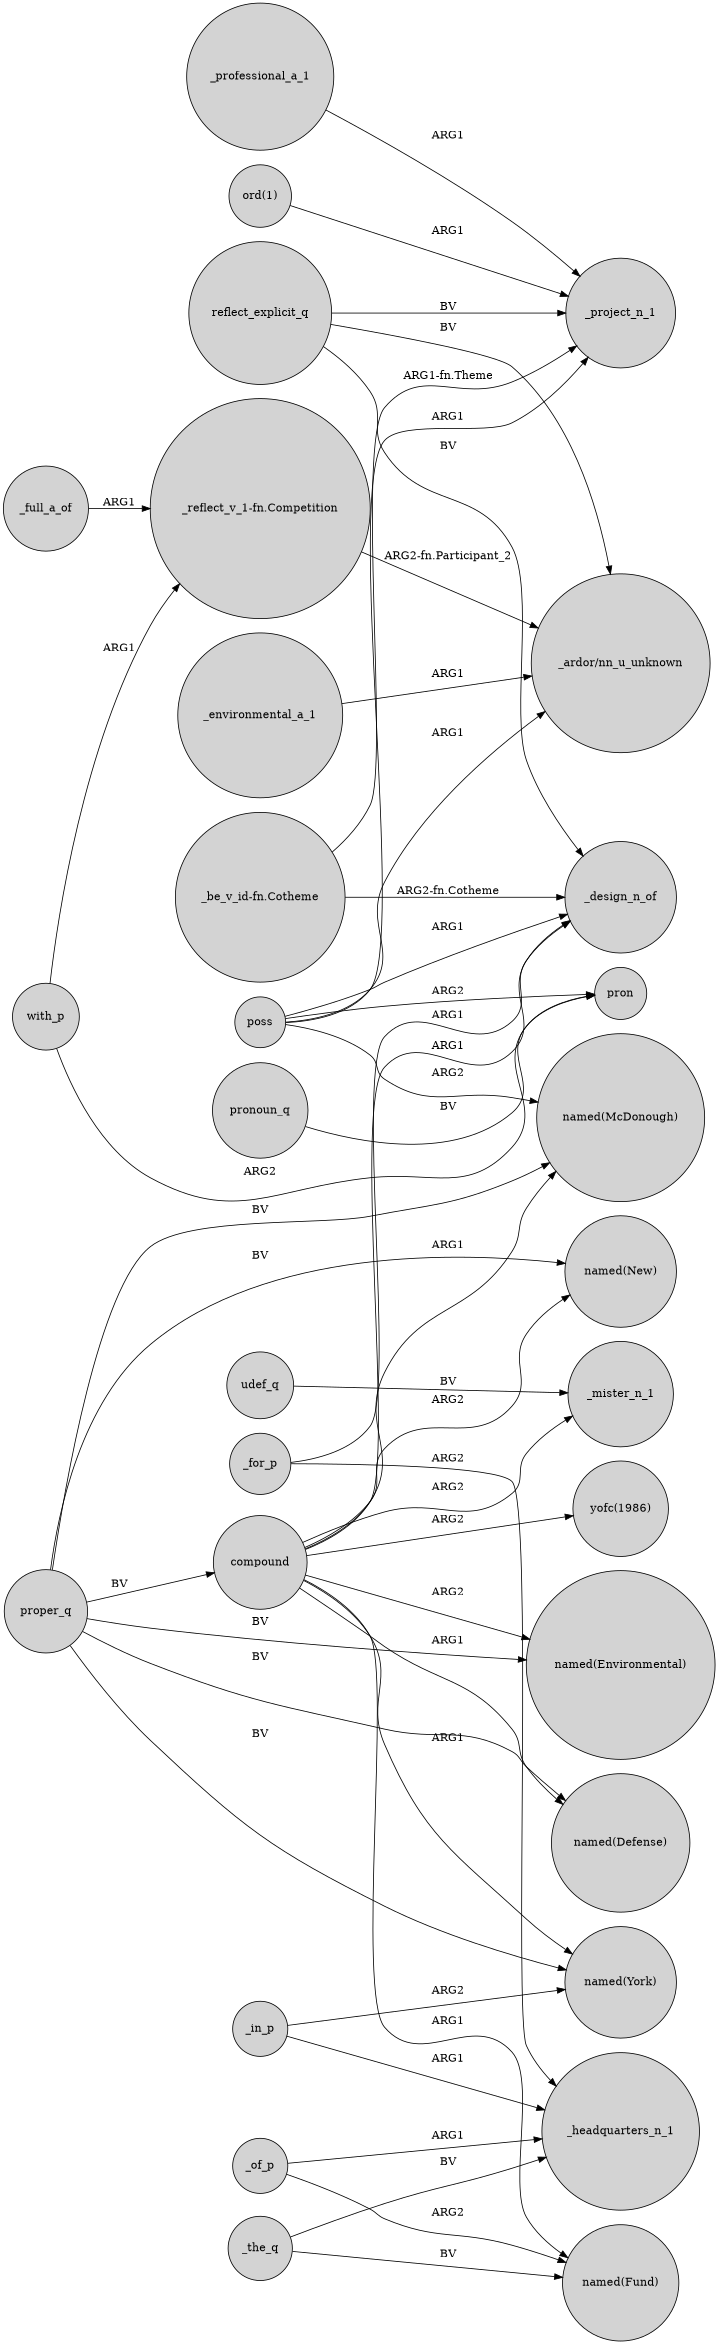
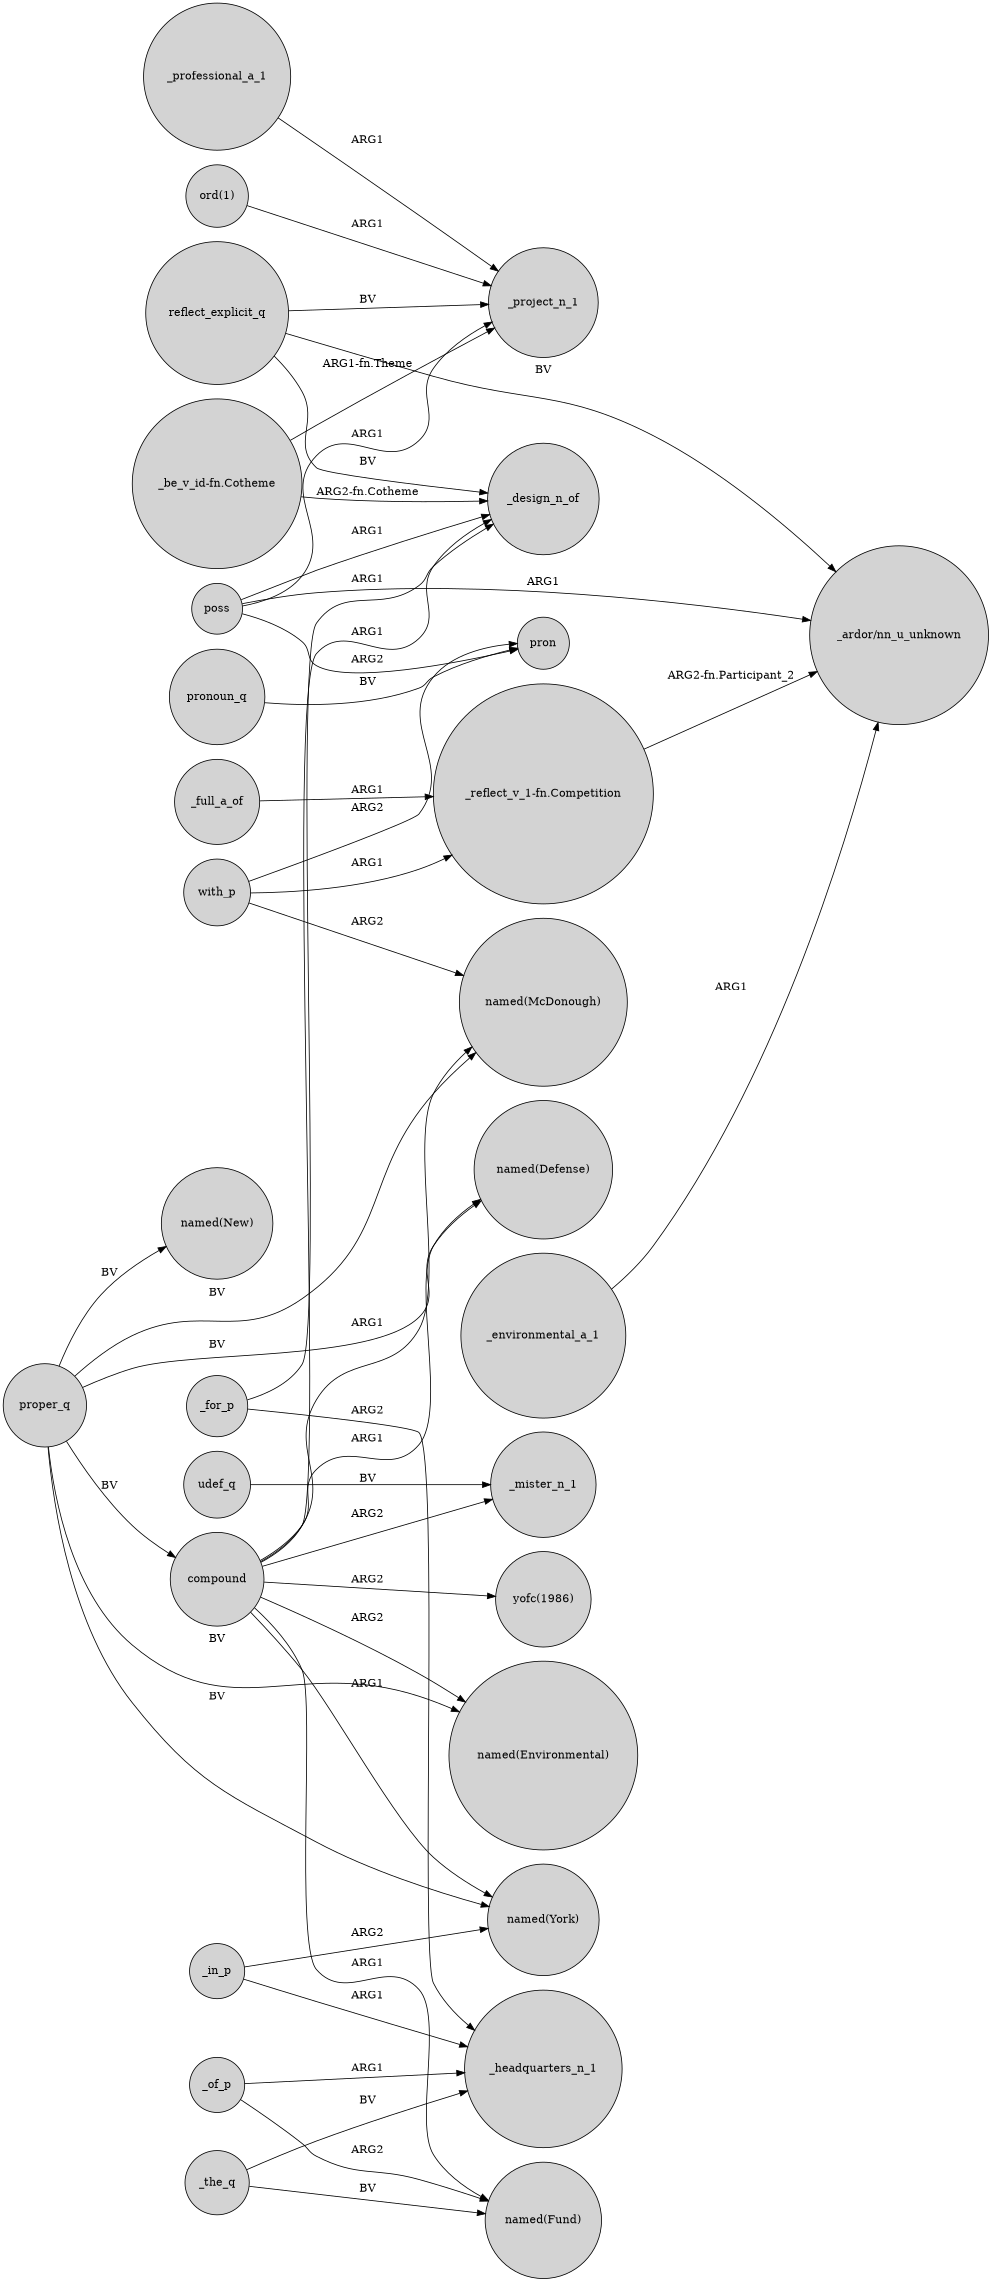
edge "poss" -> "named(McDonough)": now "with_p" -> "named(McDonough)"
edge "compound" -> "named(New)": removed, label "ARG2"
